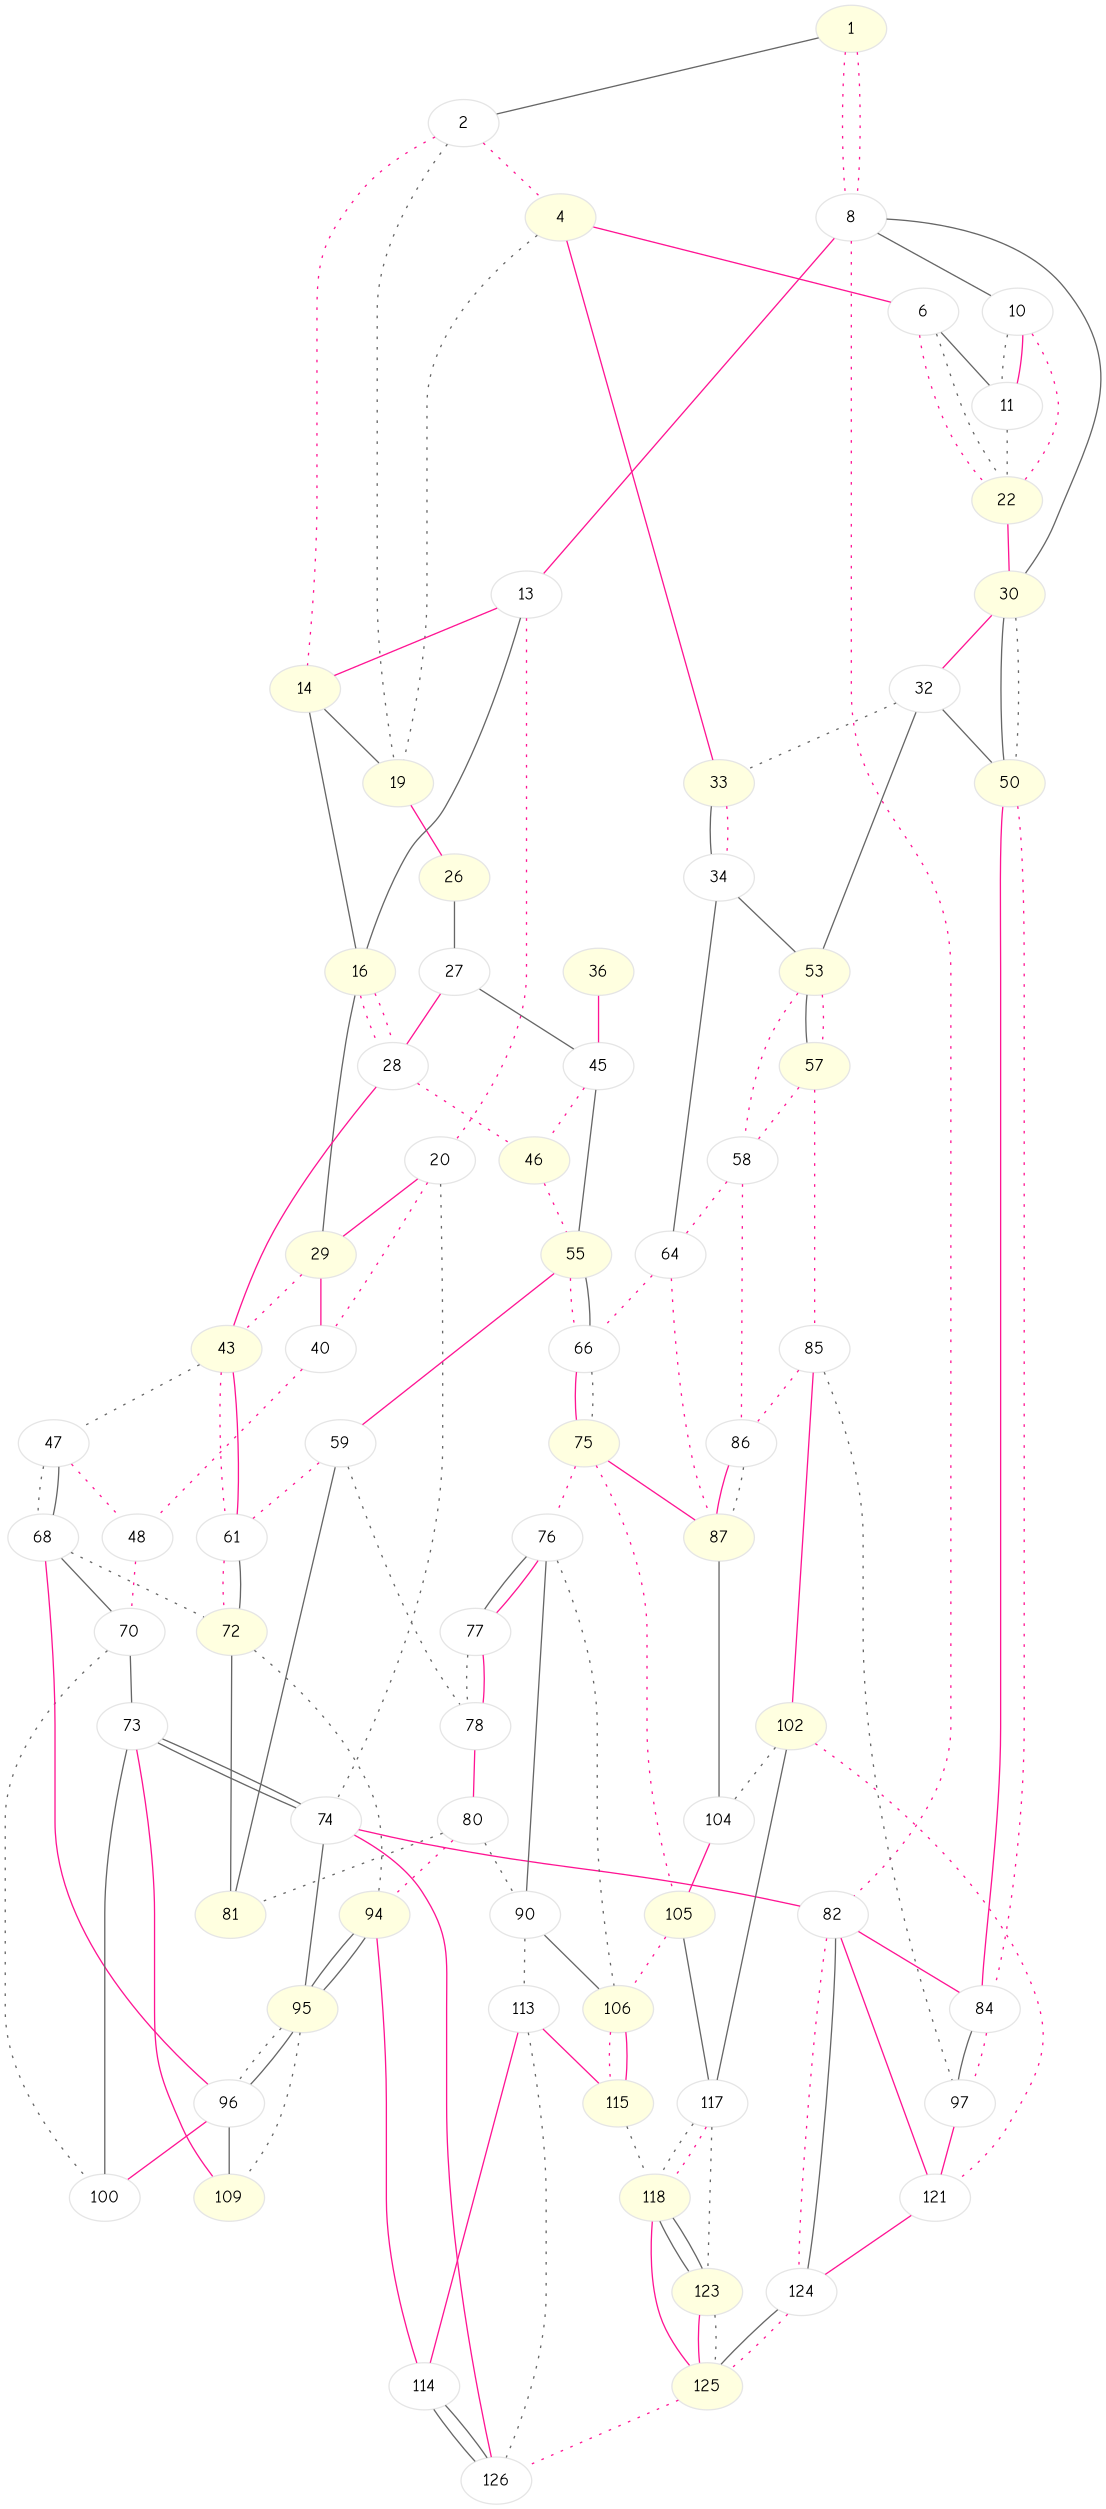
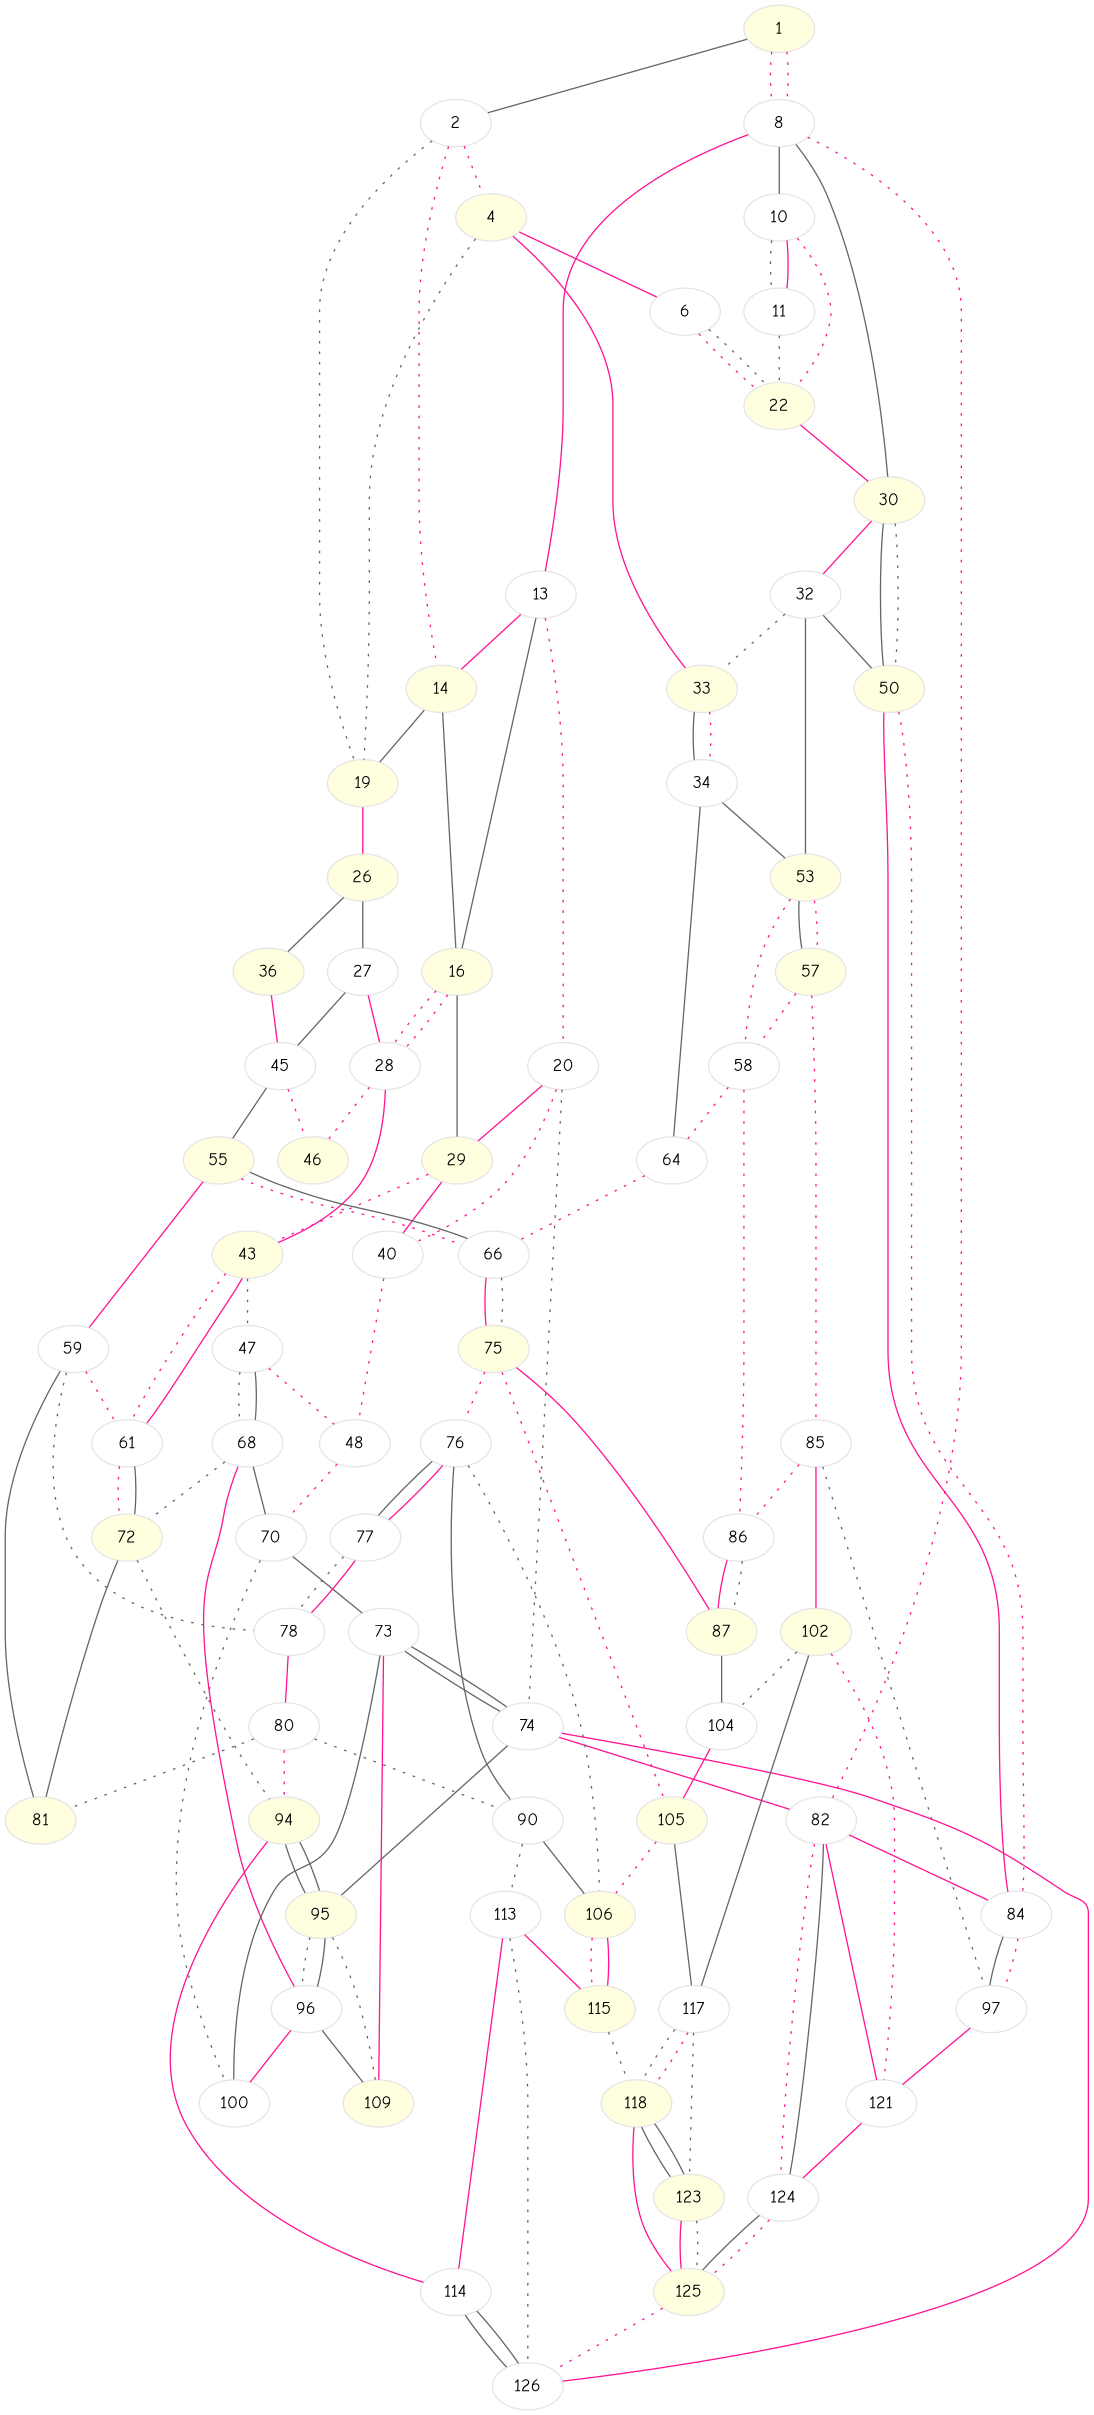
edge "6" -- "11": removed
edge "26" -- "36": added
edge "46" -- "55": removed
edge "64" -- "87": removed
